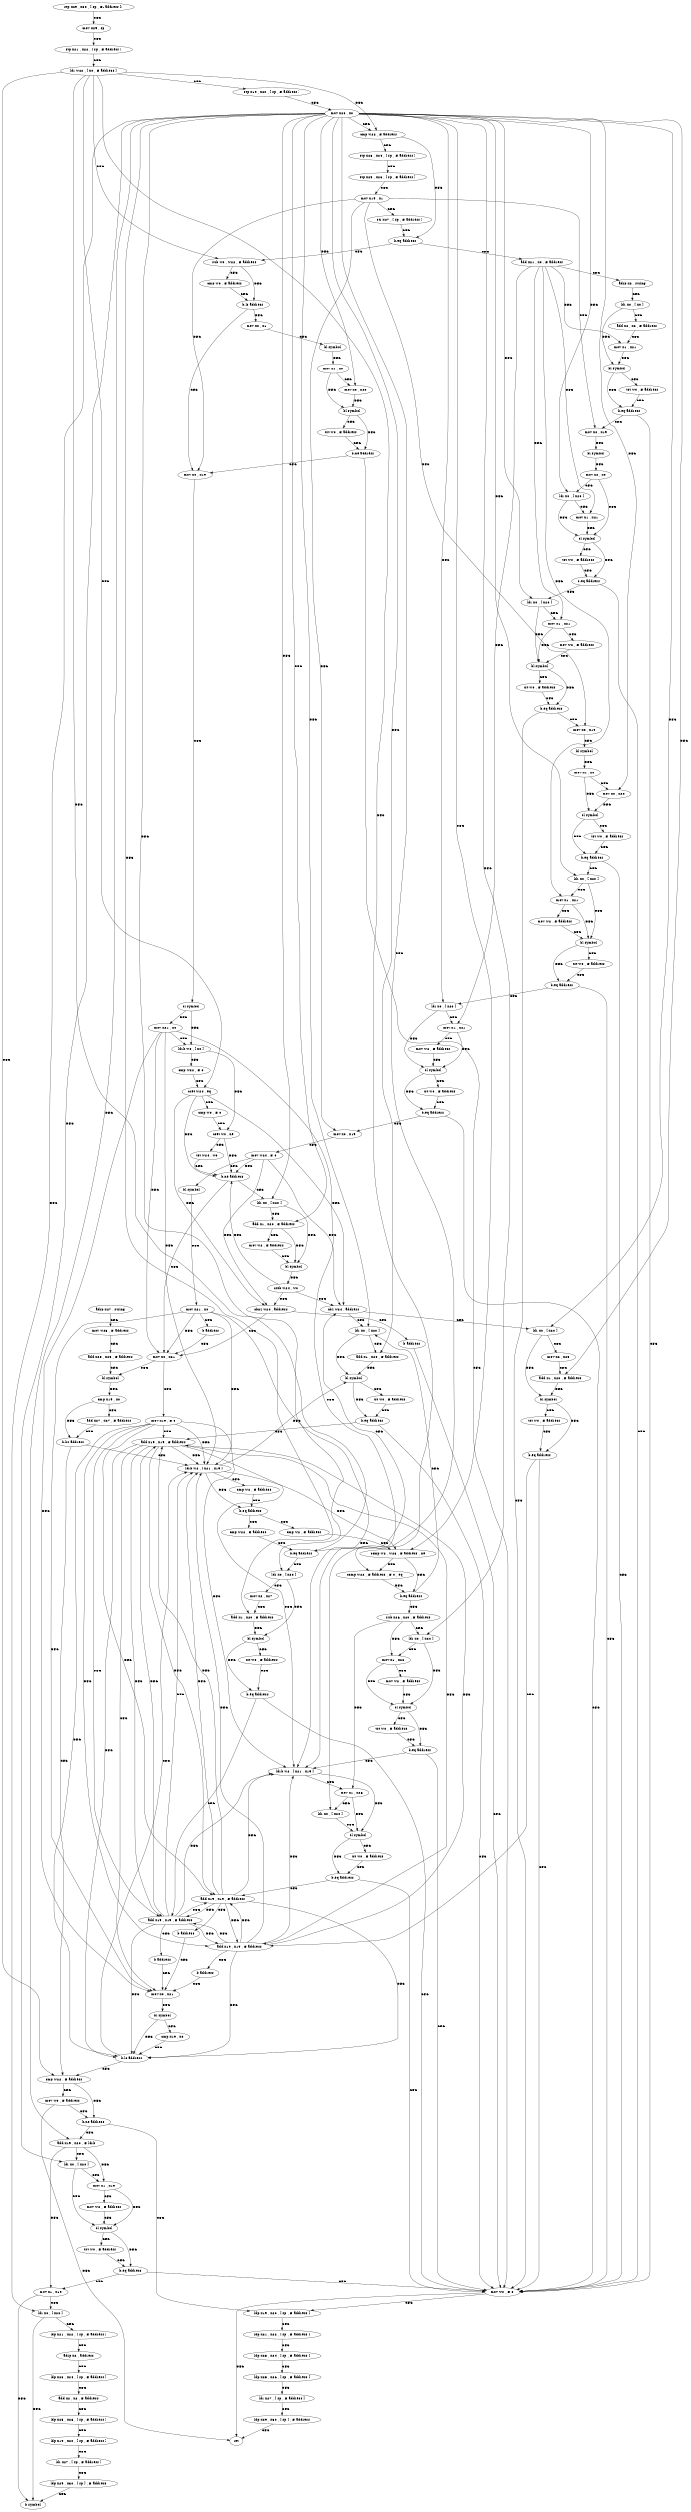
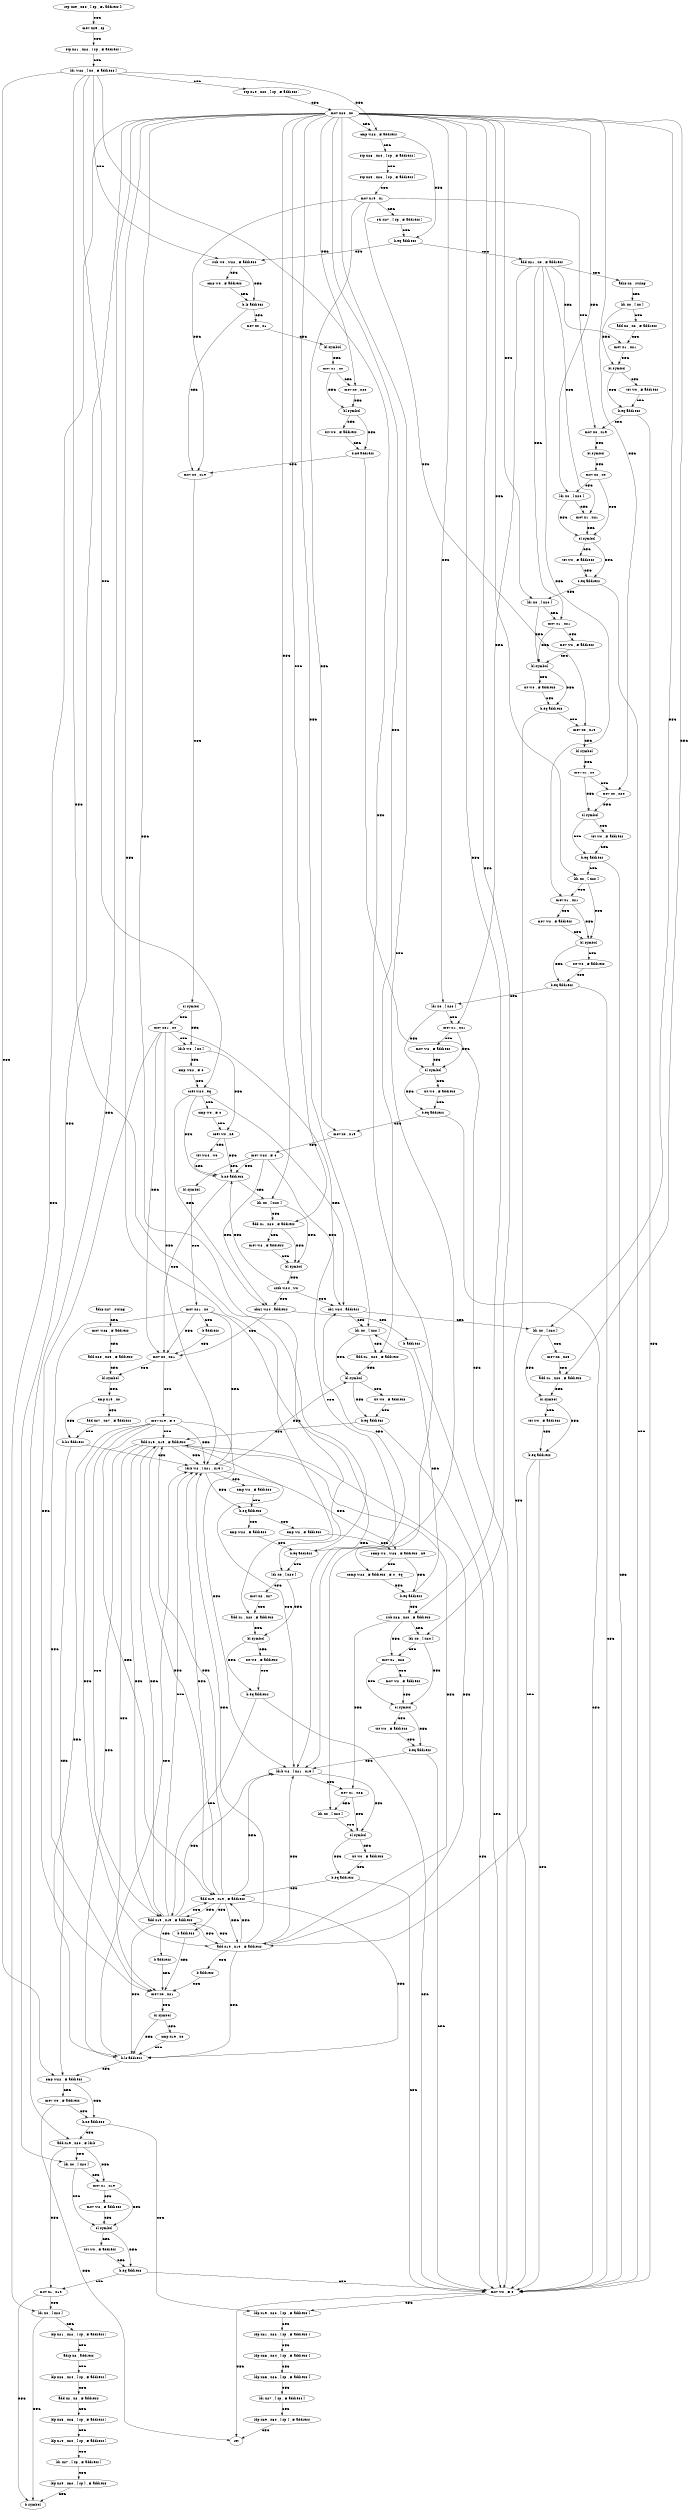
edge "b.ls address" -> "mov x0 , x1": label "DFG" -> "CFG"
edge "mov x20 , x0" -> "ccmp w2 , w23 , # address , ne": now "mov x20 , x0" -> "sub x26 , x20 , # address"
